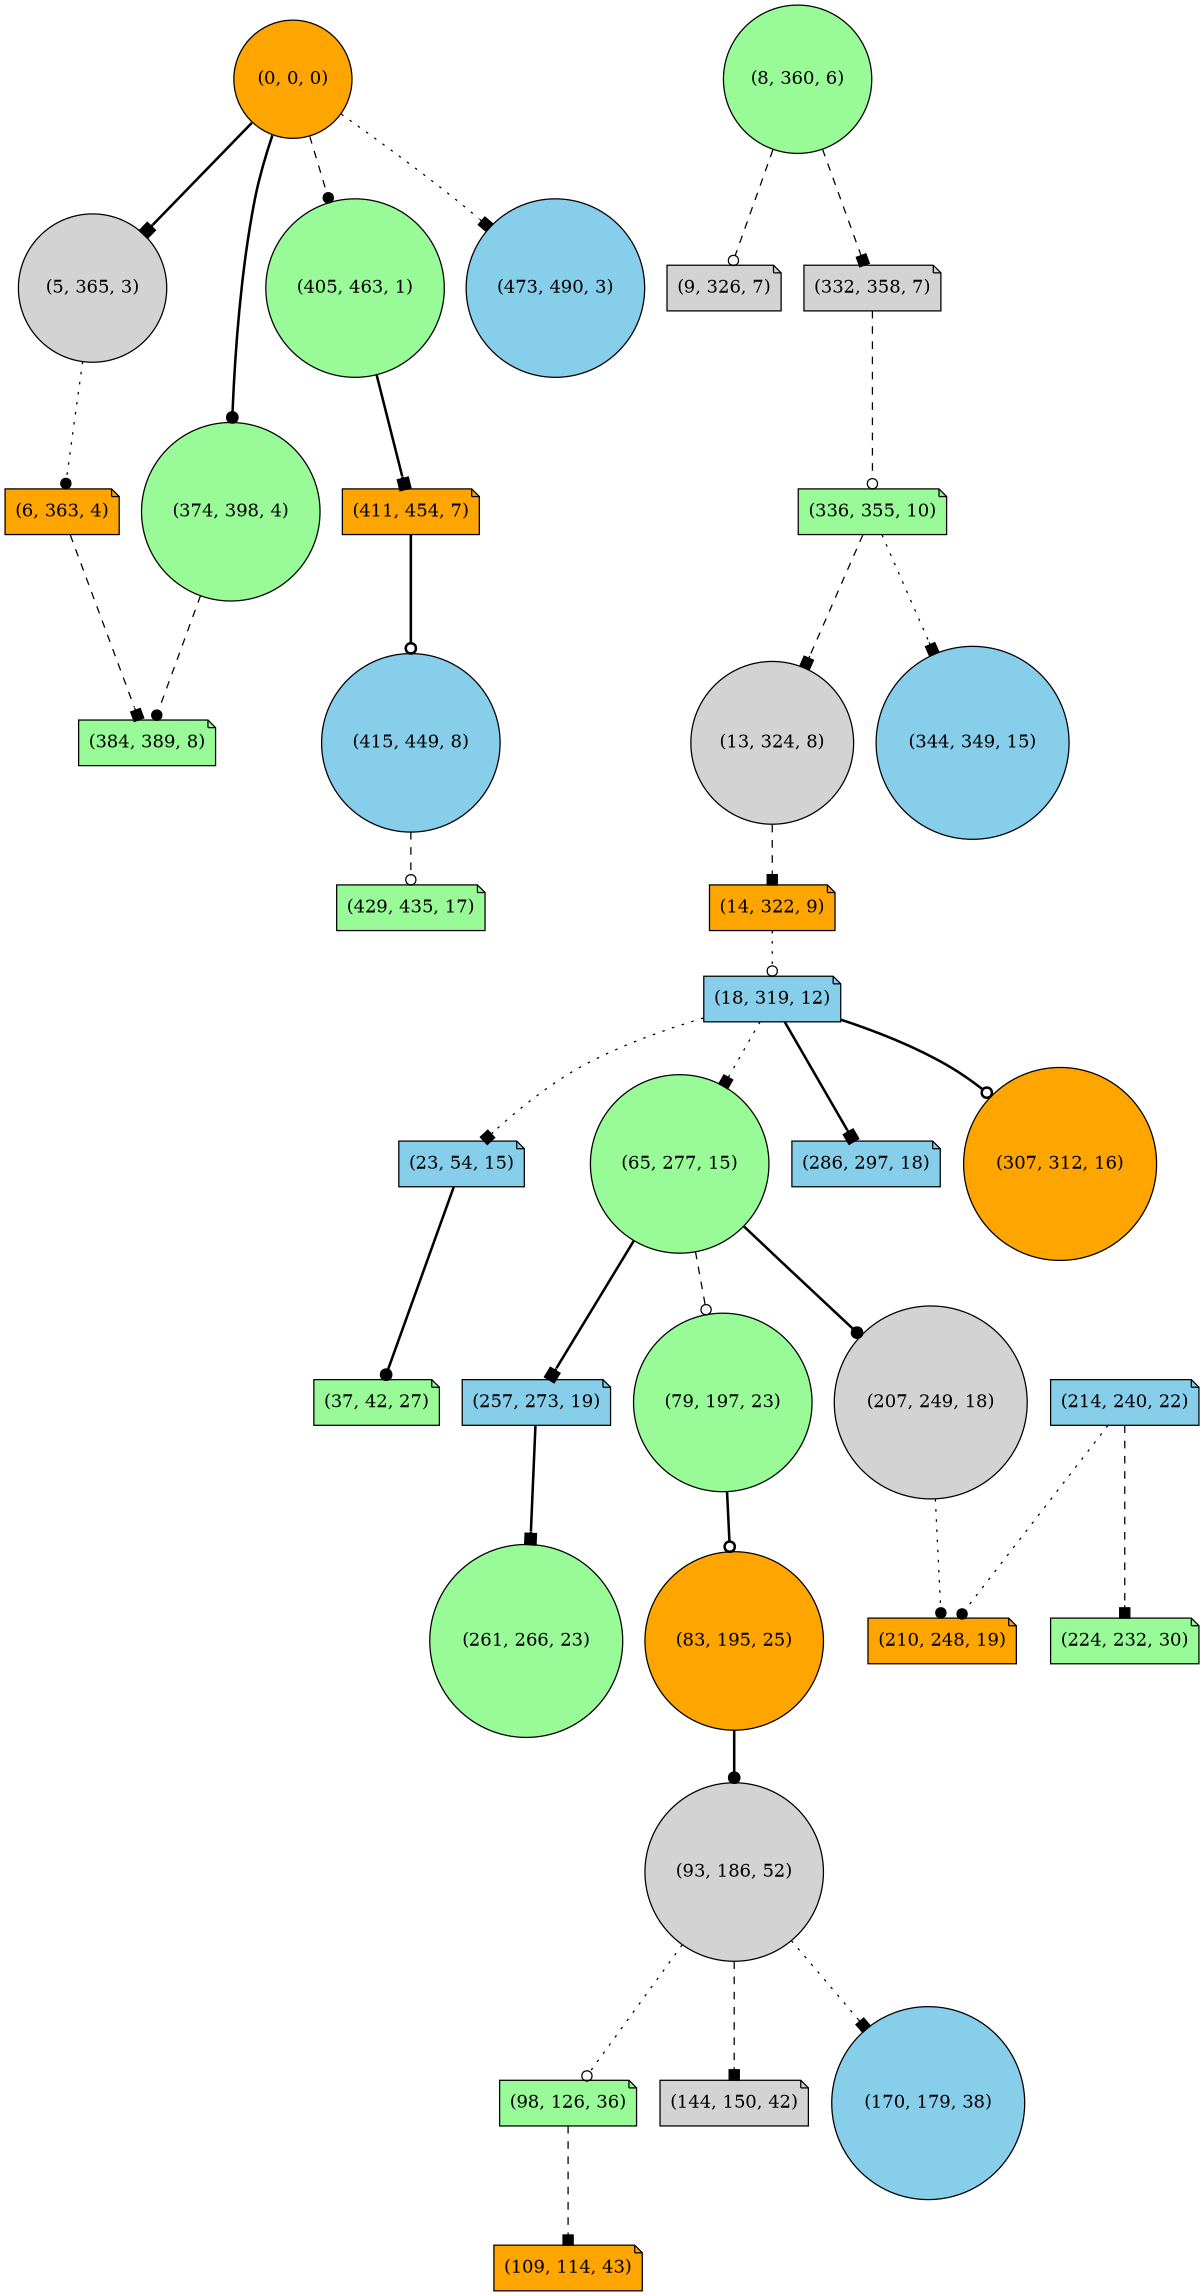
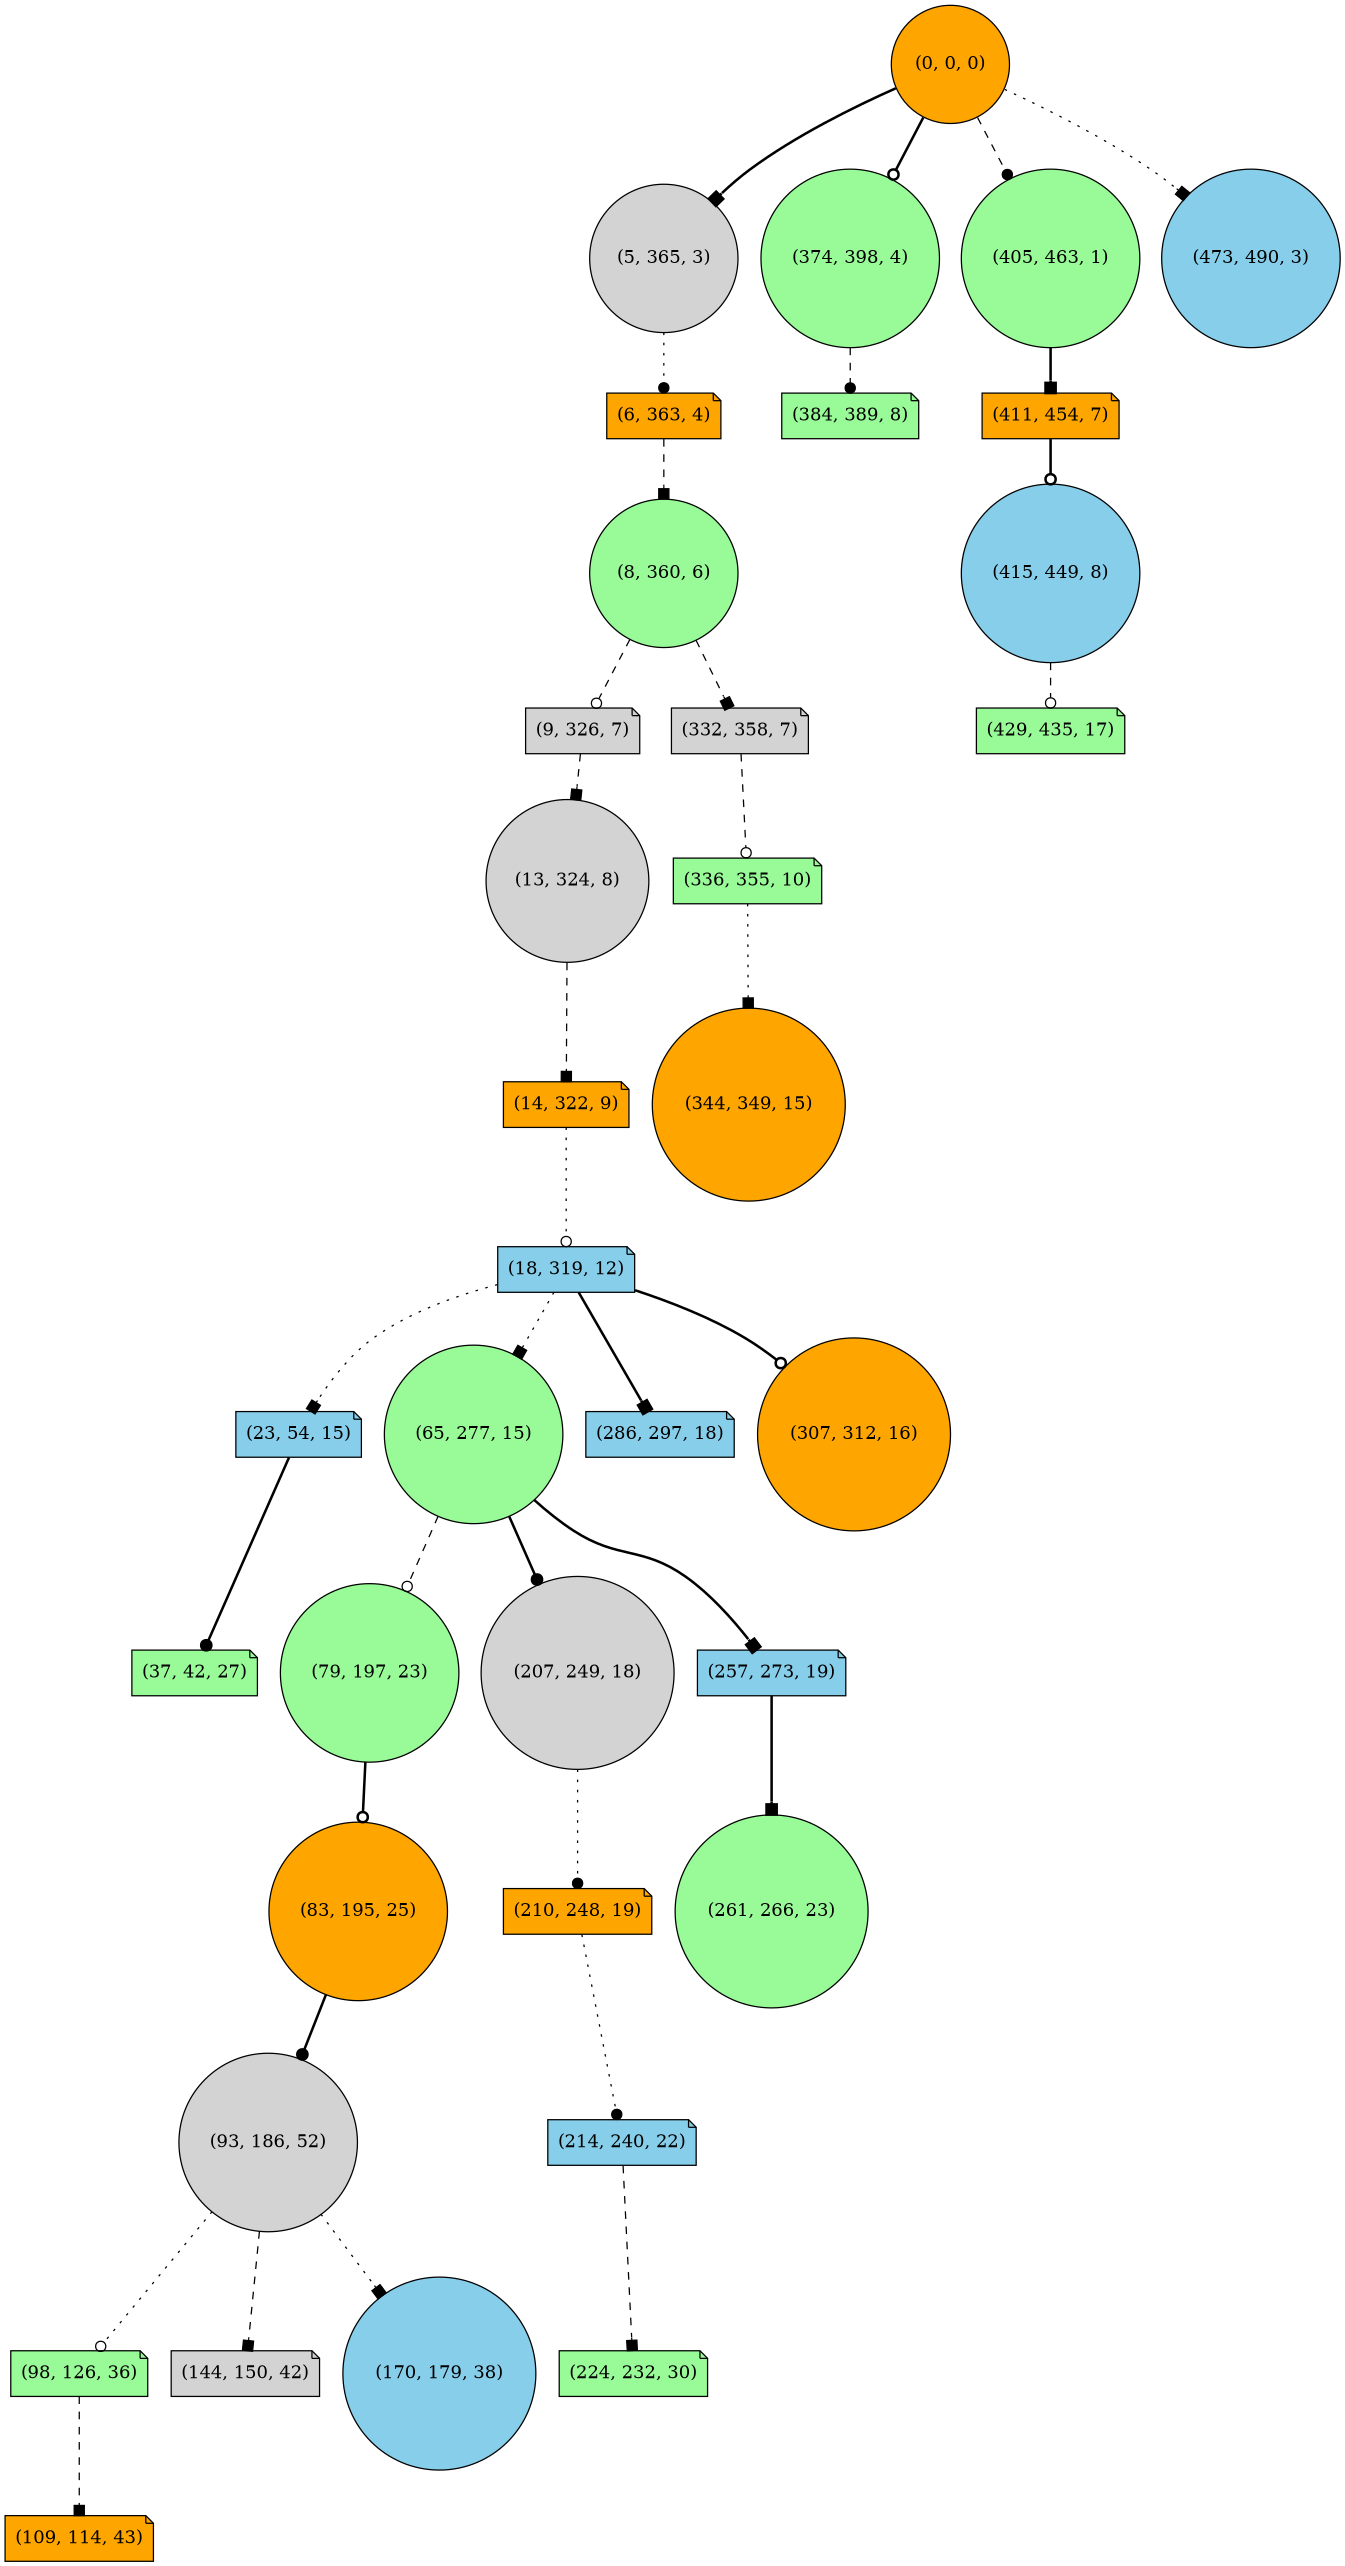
edge "(0, 0, 0)" -> "(374, 398, 4)": arrowhead dot -> odot
edge "(336, 355, 10)" -> "(13, 324, 8)": now "(9, 326, 7)" -> "(13, 324, 8)"
edge "(6, 363, 4)" -> "(384, 389, 8)": now "(6, 363, 4)" -> "(8, 360, 6)"
node "(344, 349, 15)": fillcolor skyblue -> orange
edge "(214, 240, 22)" -> "(210, 248, 19)": reversed
